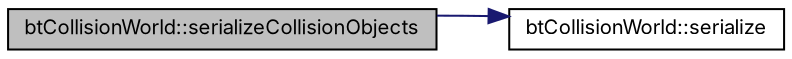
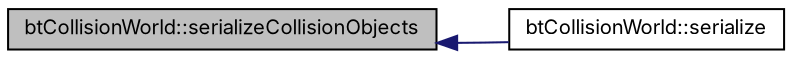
edge "btCollisionWorld::serializeCollisionObjects" -> "btCollisionWorld::serialize": reversed
